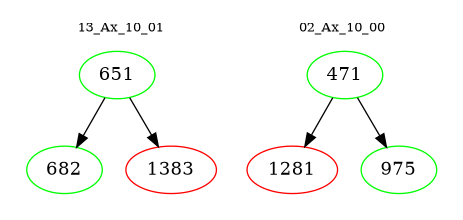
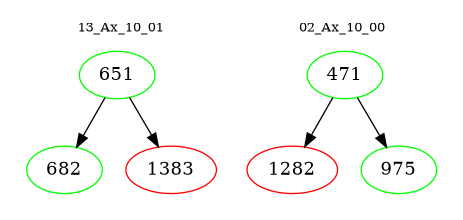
node "1281": label "1281" -> "1282"
